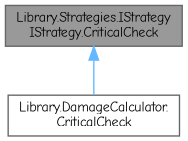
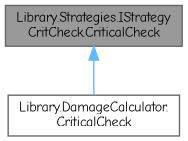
node "Library.Strategies.IStrategy IStrategy.CriticalCheck": label "Library.Strategies.IStrategy IStrategy.CriticalCheck" -> "Library.Strategies.IStrategy CritCheck.CriticalCheck"
